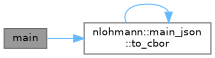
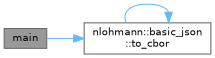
node "nlohmann::main_json ::to_cbor": label "nlohmann::main_json ::to_cbor" -> "nlohmann::basic_json ::to_cbor"
